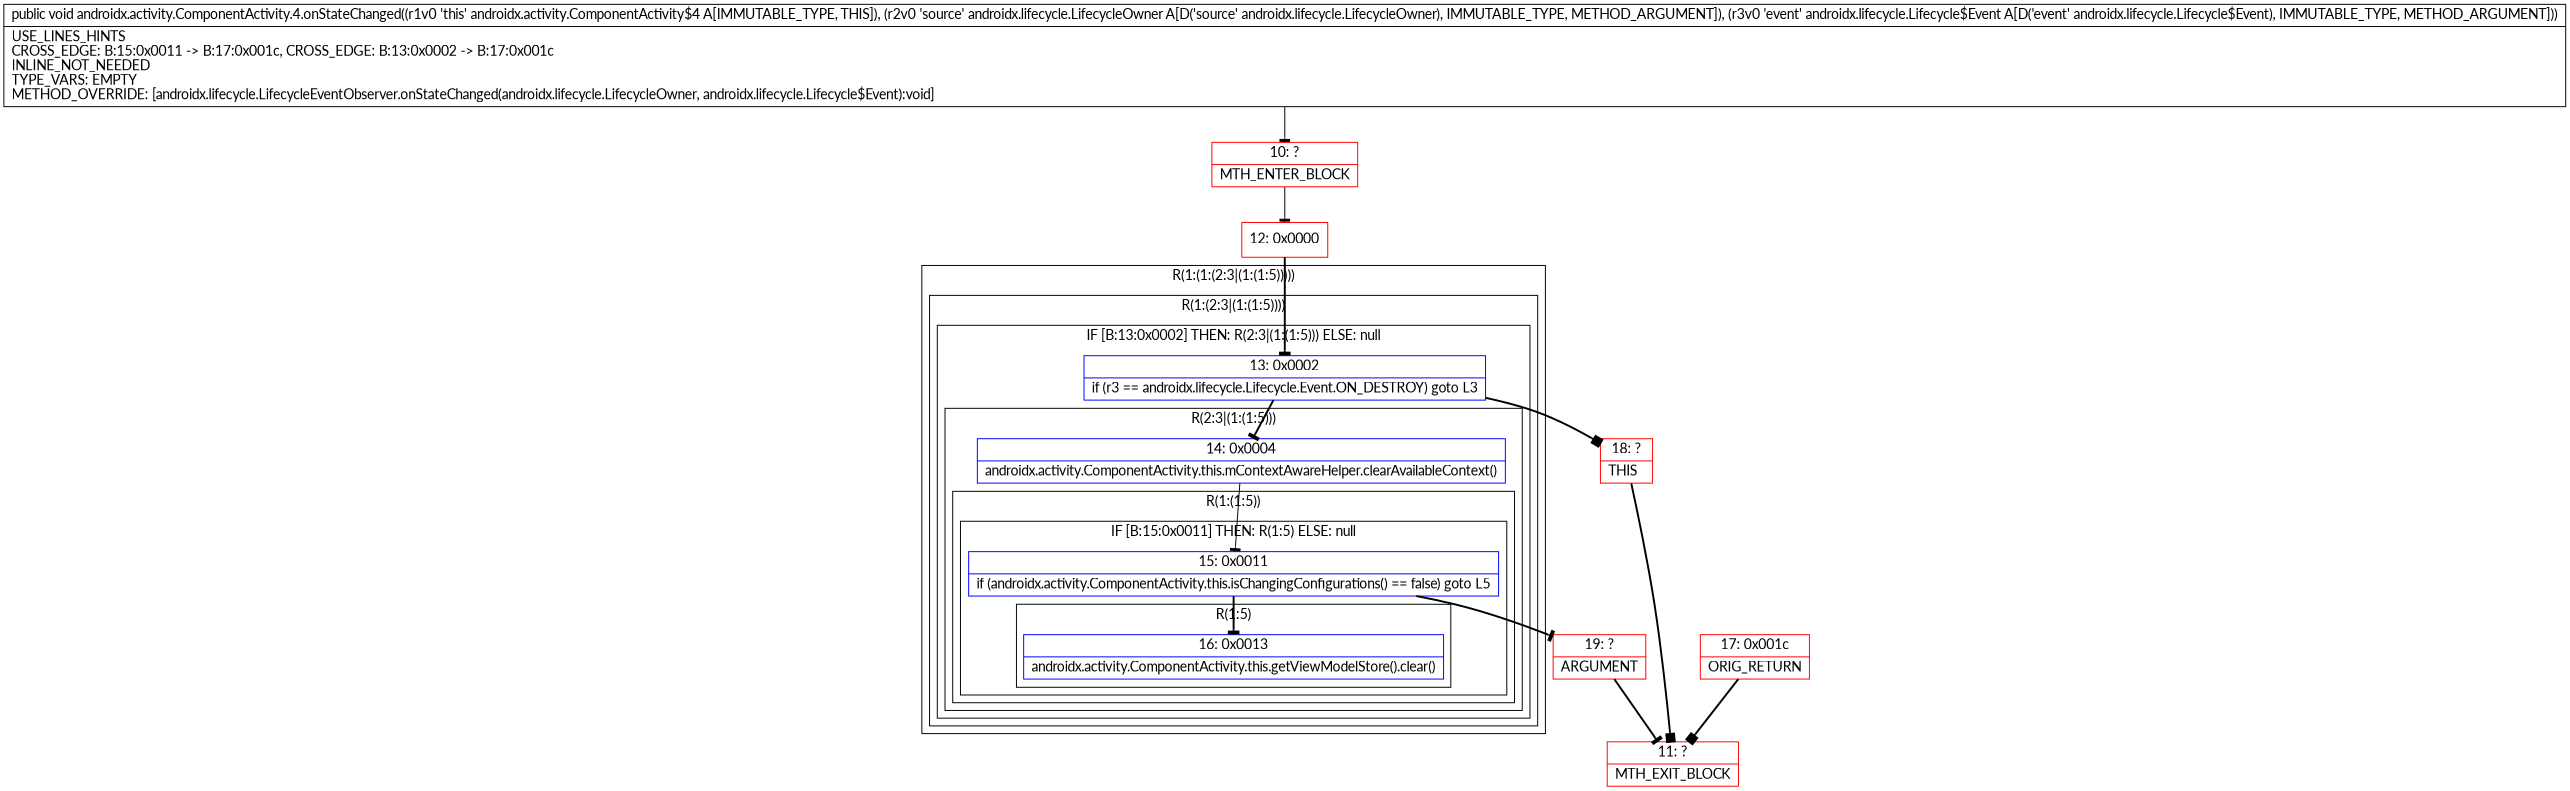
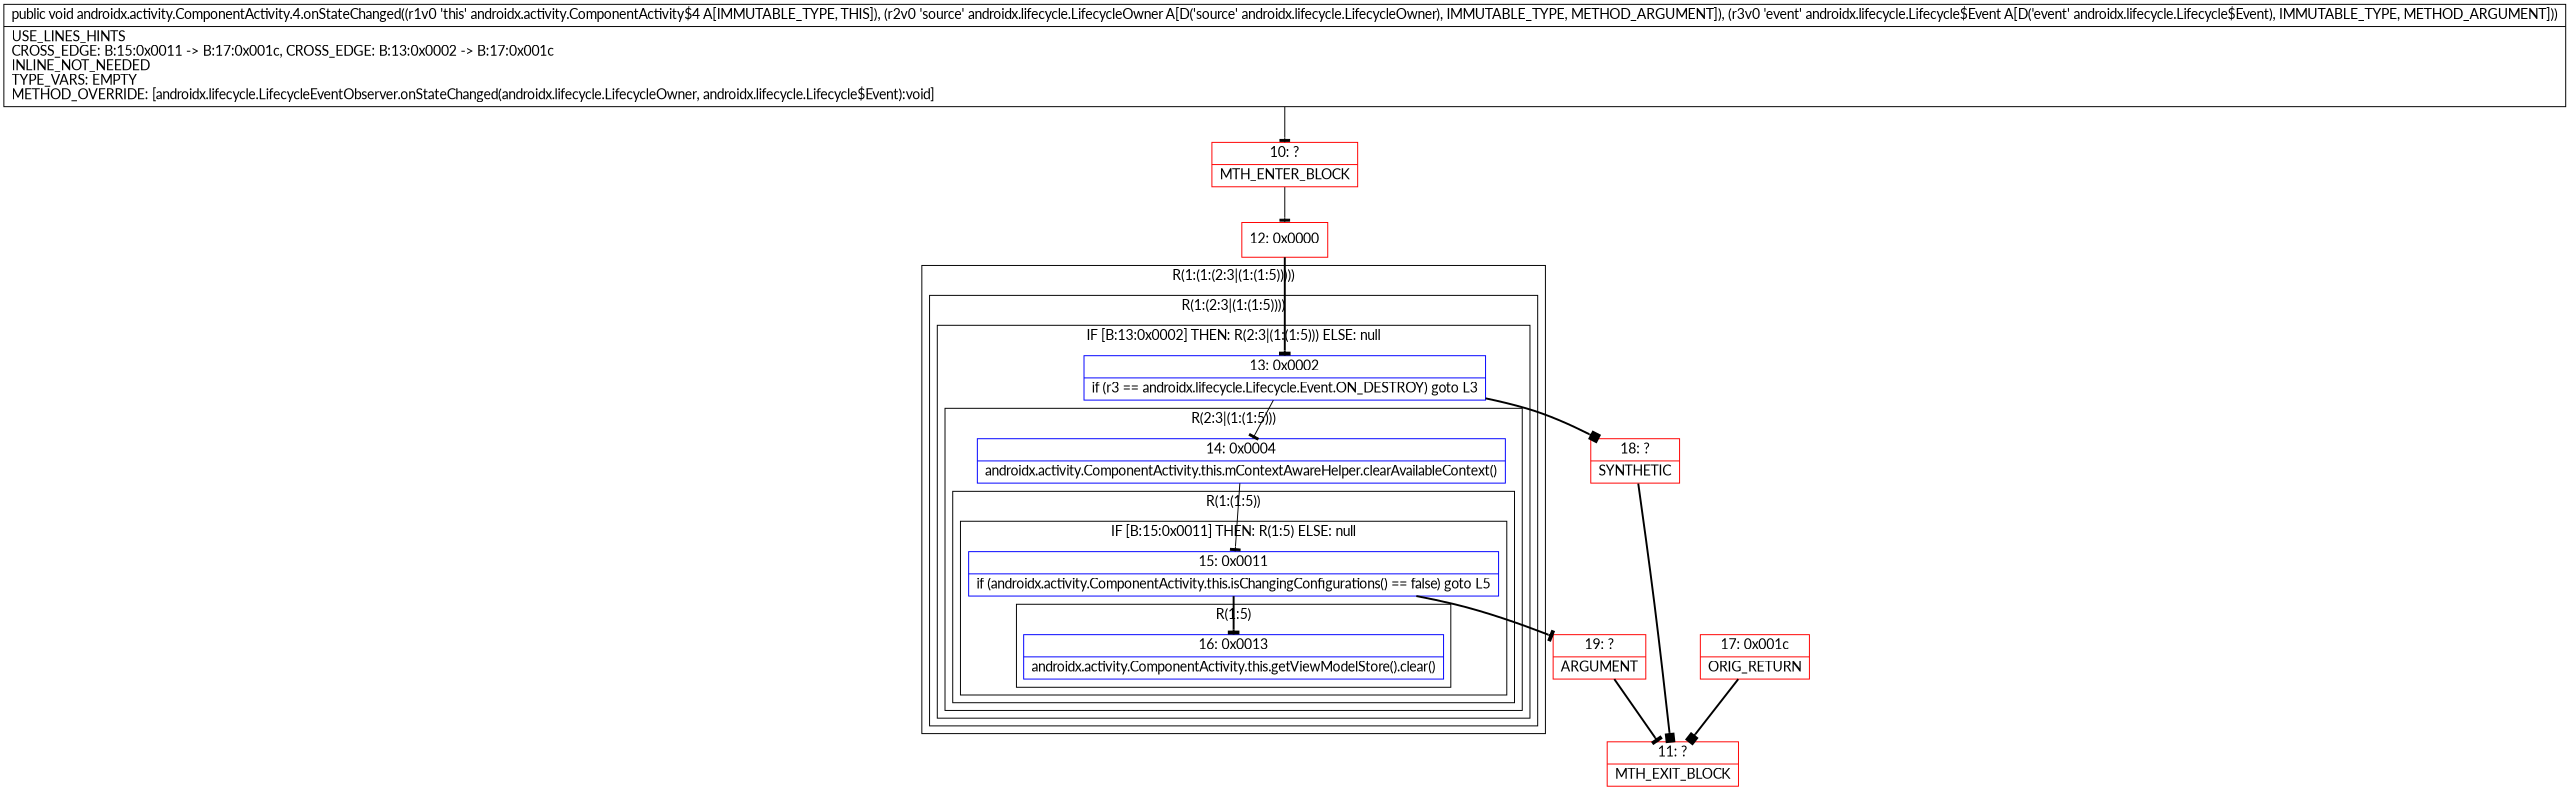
edge "13: 0x0002" -> "14: 0x0004": style bold -> solid
node "18: ?": text "THIS" -> "SYNTHETIC"
